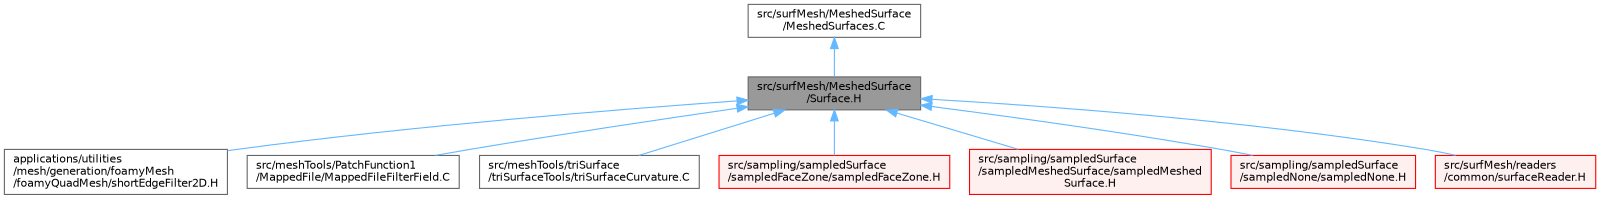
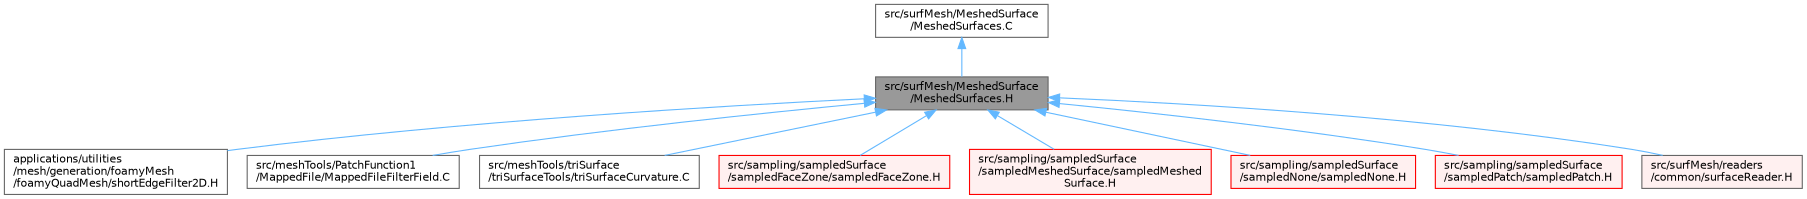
node "src/surfMesh/MeshedSurface /Surface.H": label "src/surfMesh/MeshedSurface /Surface.H" -> "src/surfMesh/MeshedSurface /MeshedSurfaces.H"
node "src/surfMesh/readers /common/surfaceReader.H": color red -> grey40
node "src/sampling/sampledSurface /sampledPatch/sampledPatch.H": added
